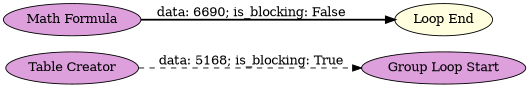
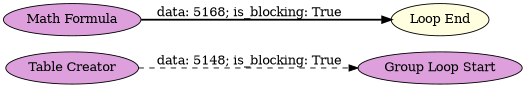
edge "Math Formula" -> "Loop End": label "data: 6690; is_blocking: False" -> "data: 5168; is_blocking: True"
edge "Table Creator" -> "Group Loop Start": label "data: 5168; is_blocking: True" -> "data: 5148; is_blocking: True"
